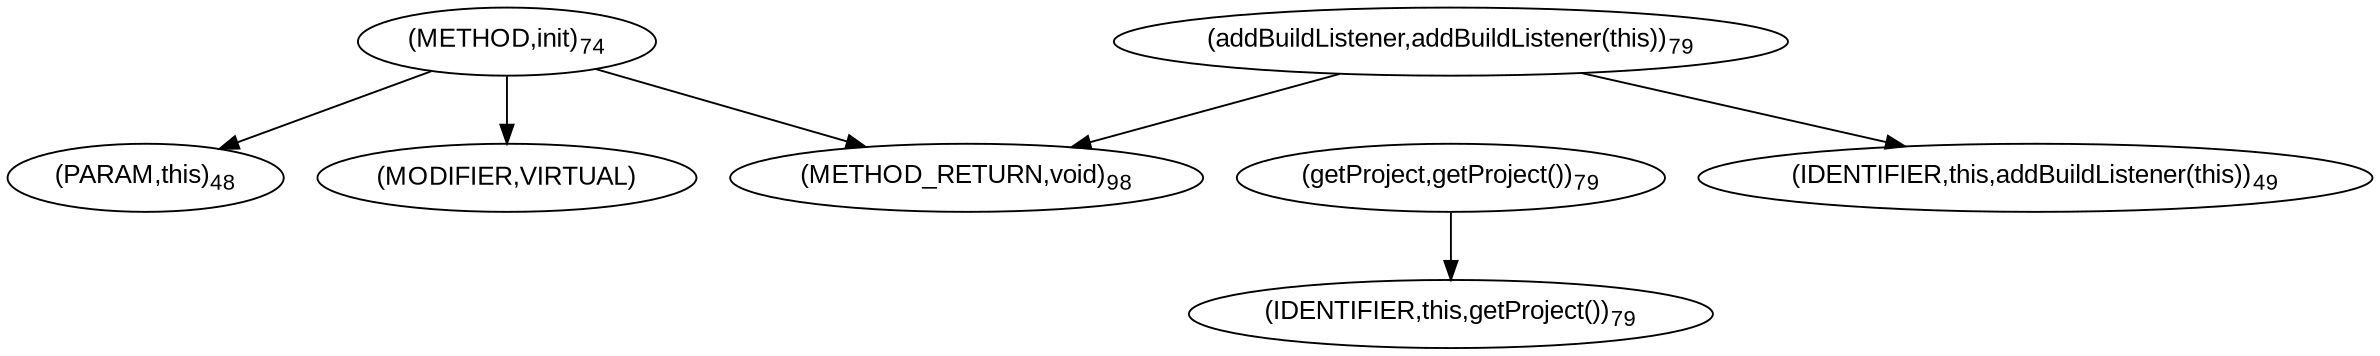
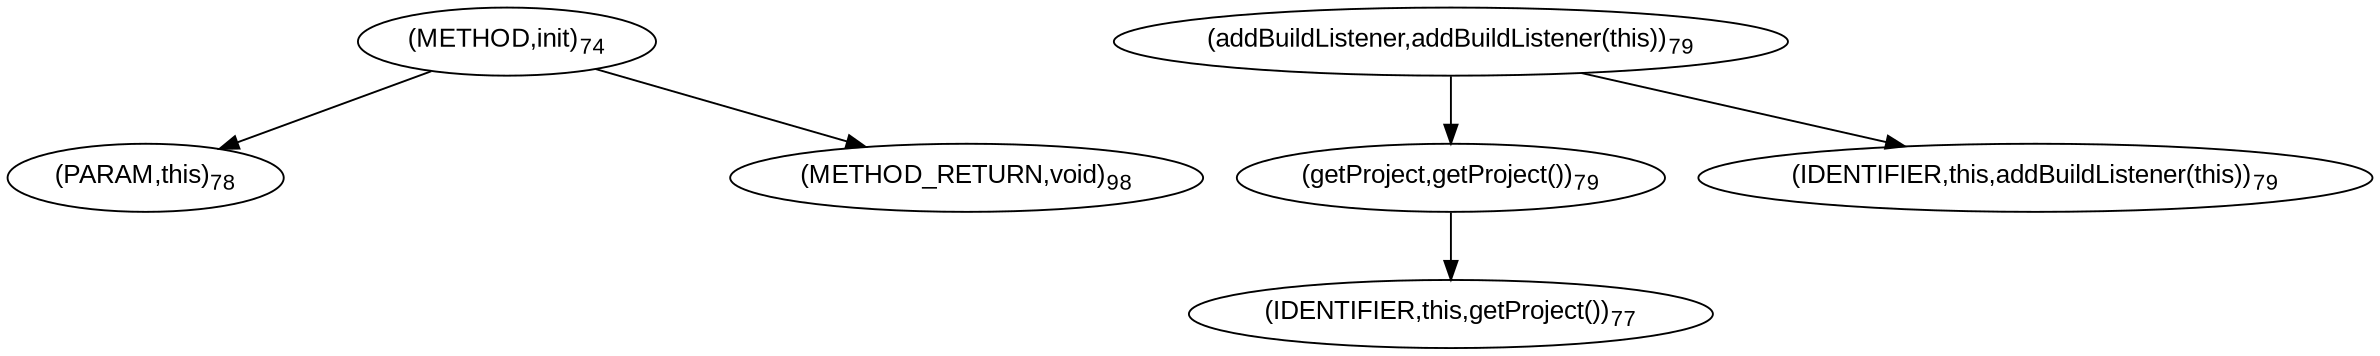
edge "(addBuildListener,addBuildListener(this))" -> "(METHOD_RETURN,void)": now "(addBuildListener,addBuildListener(this))" -> "(getProject,getProject())"
node "(PARAM,this)": text "48" -> "78"
node "(IDENTIFIER,this,addBuildListener(this))": text "49" -> "79"
node "(MODIFIER,VIRTUAL)": removed
node "(IDENTIFIER,this,getProject())": text "79" -> "77"
